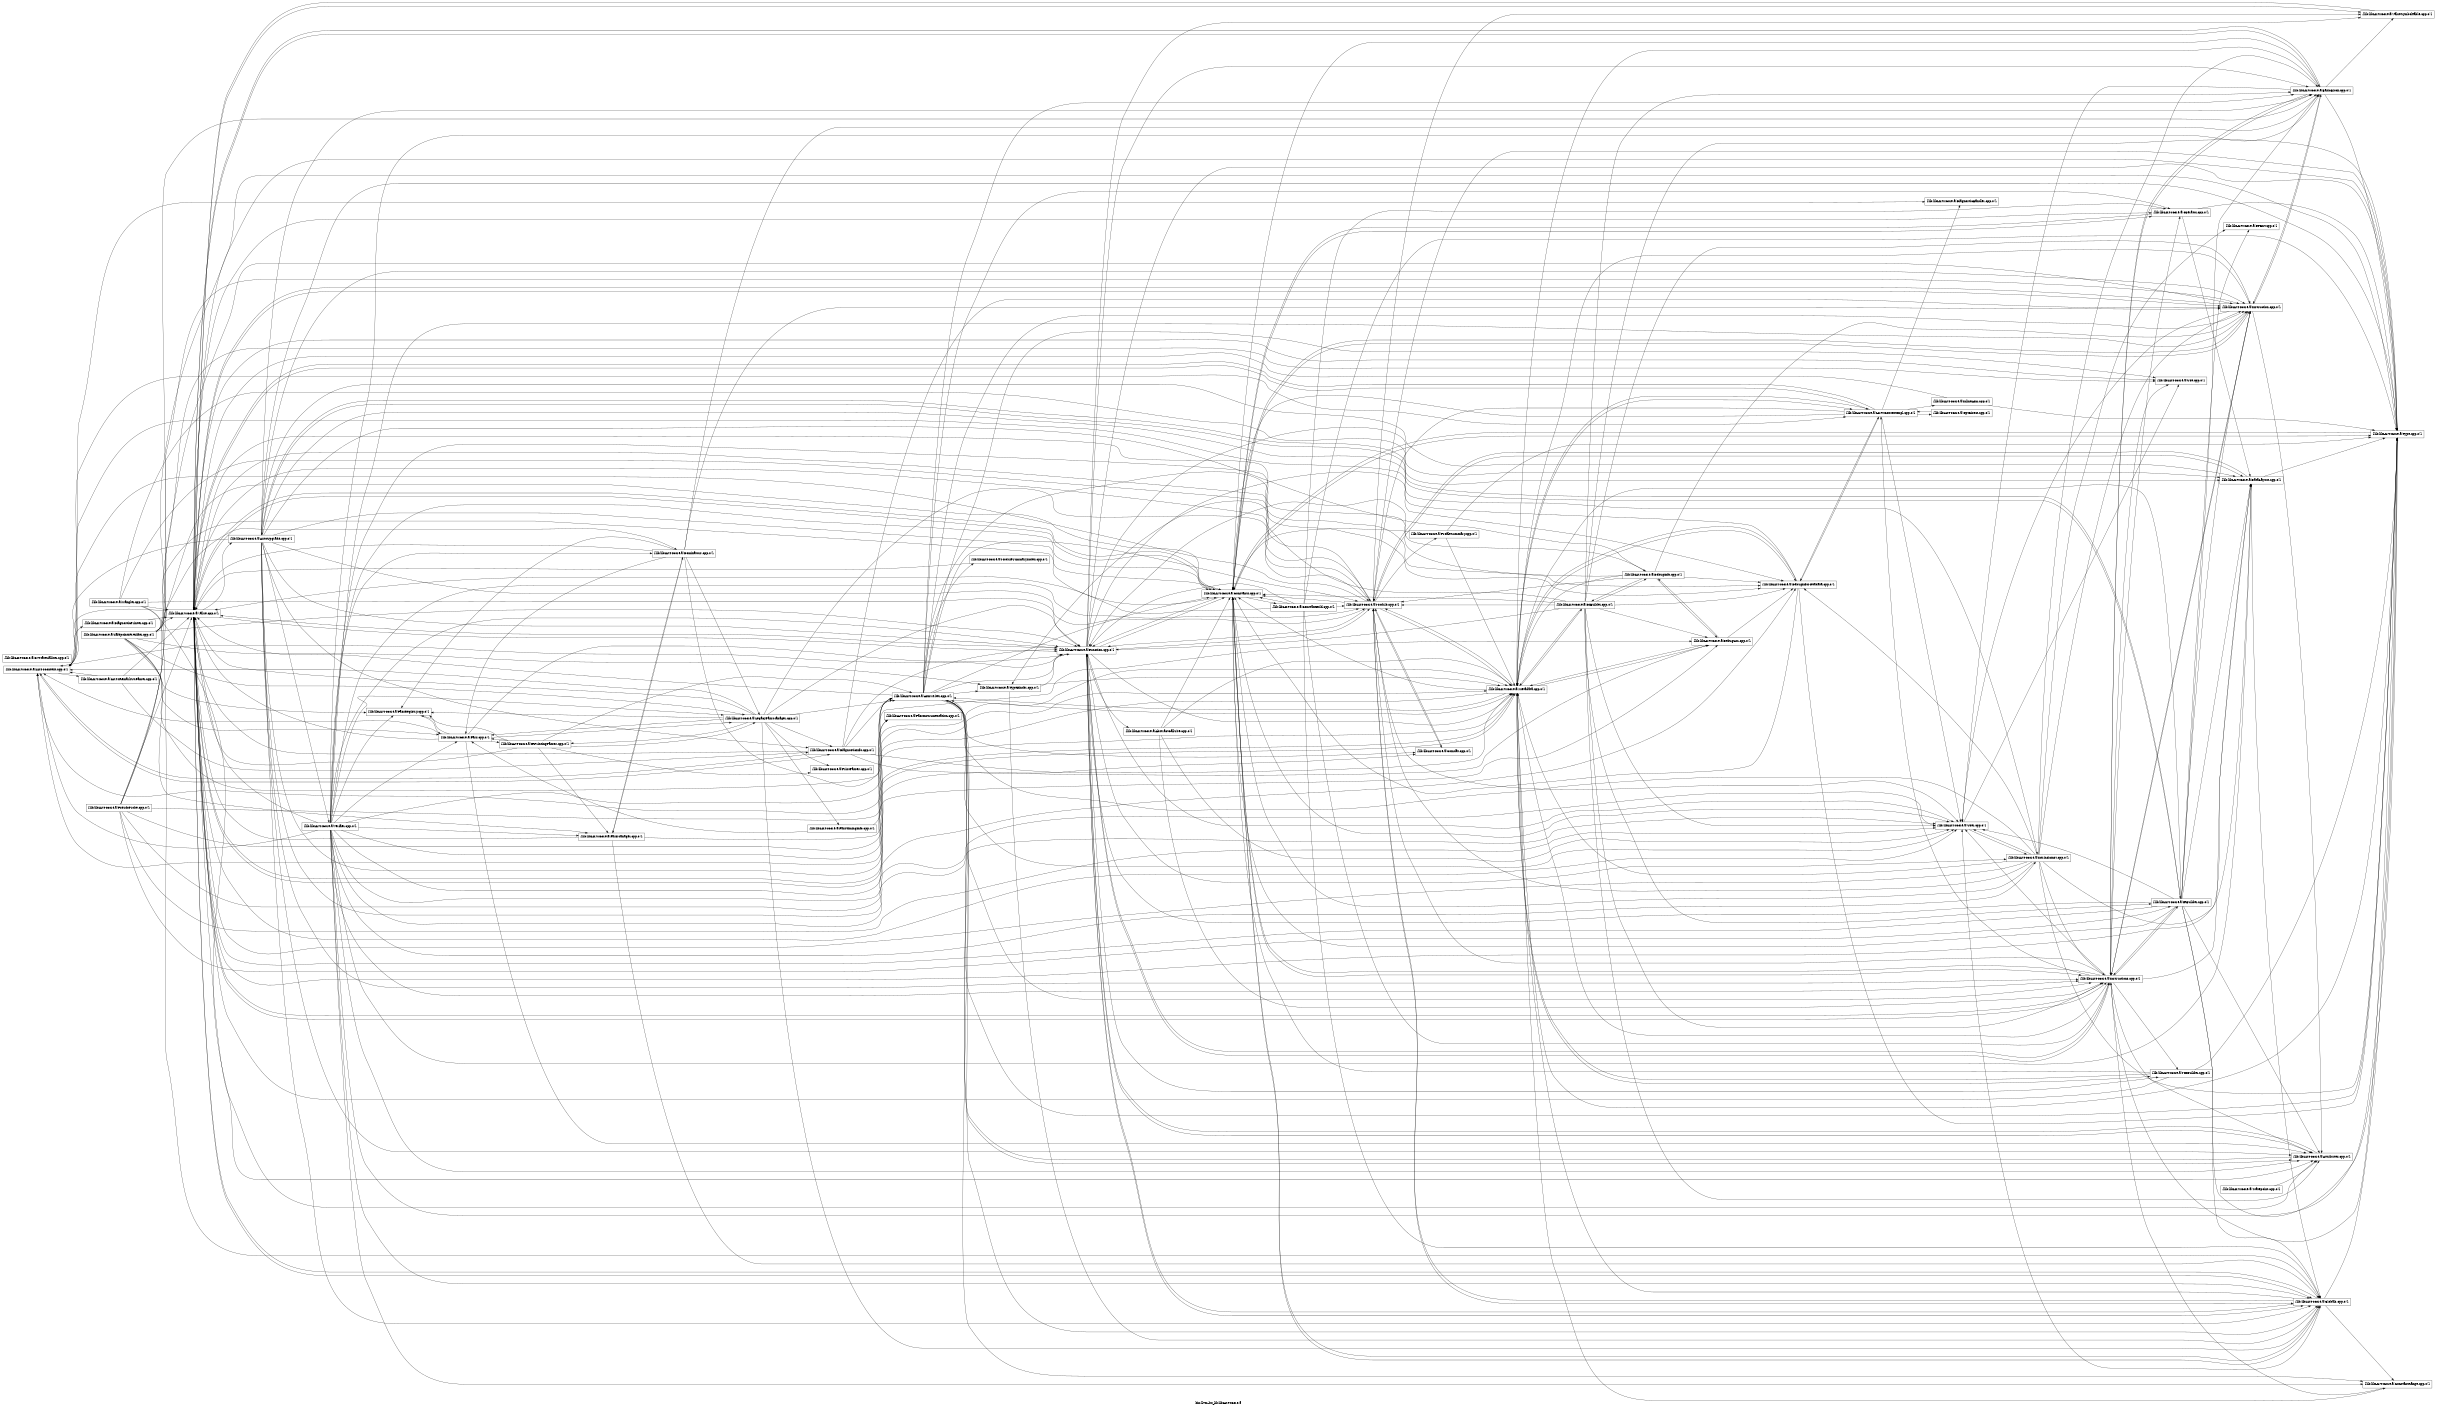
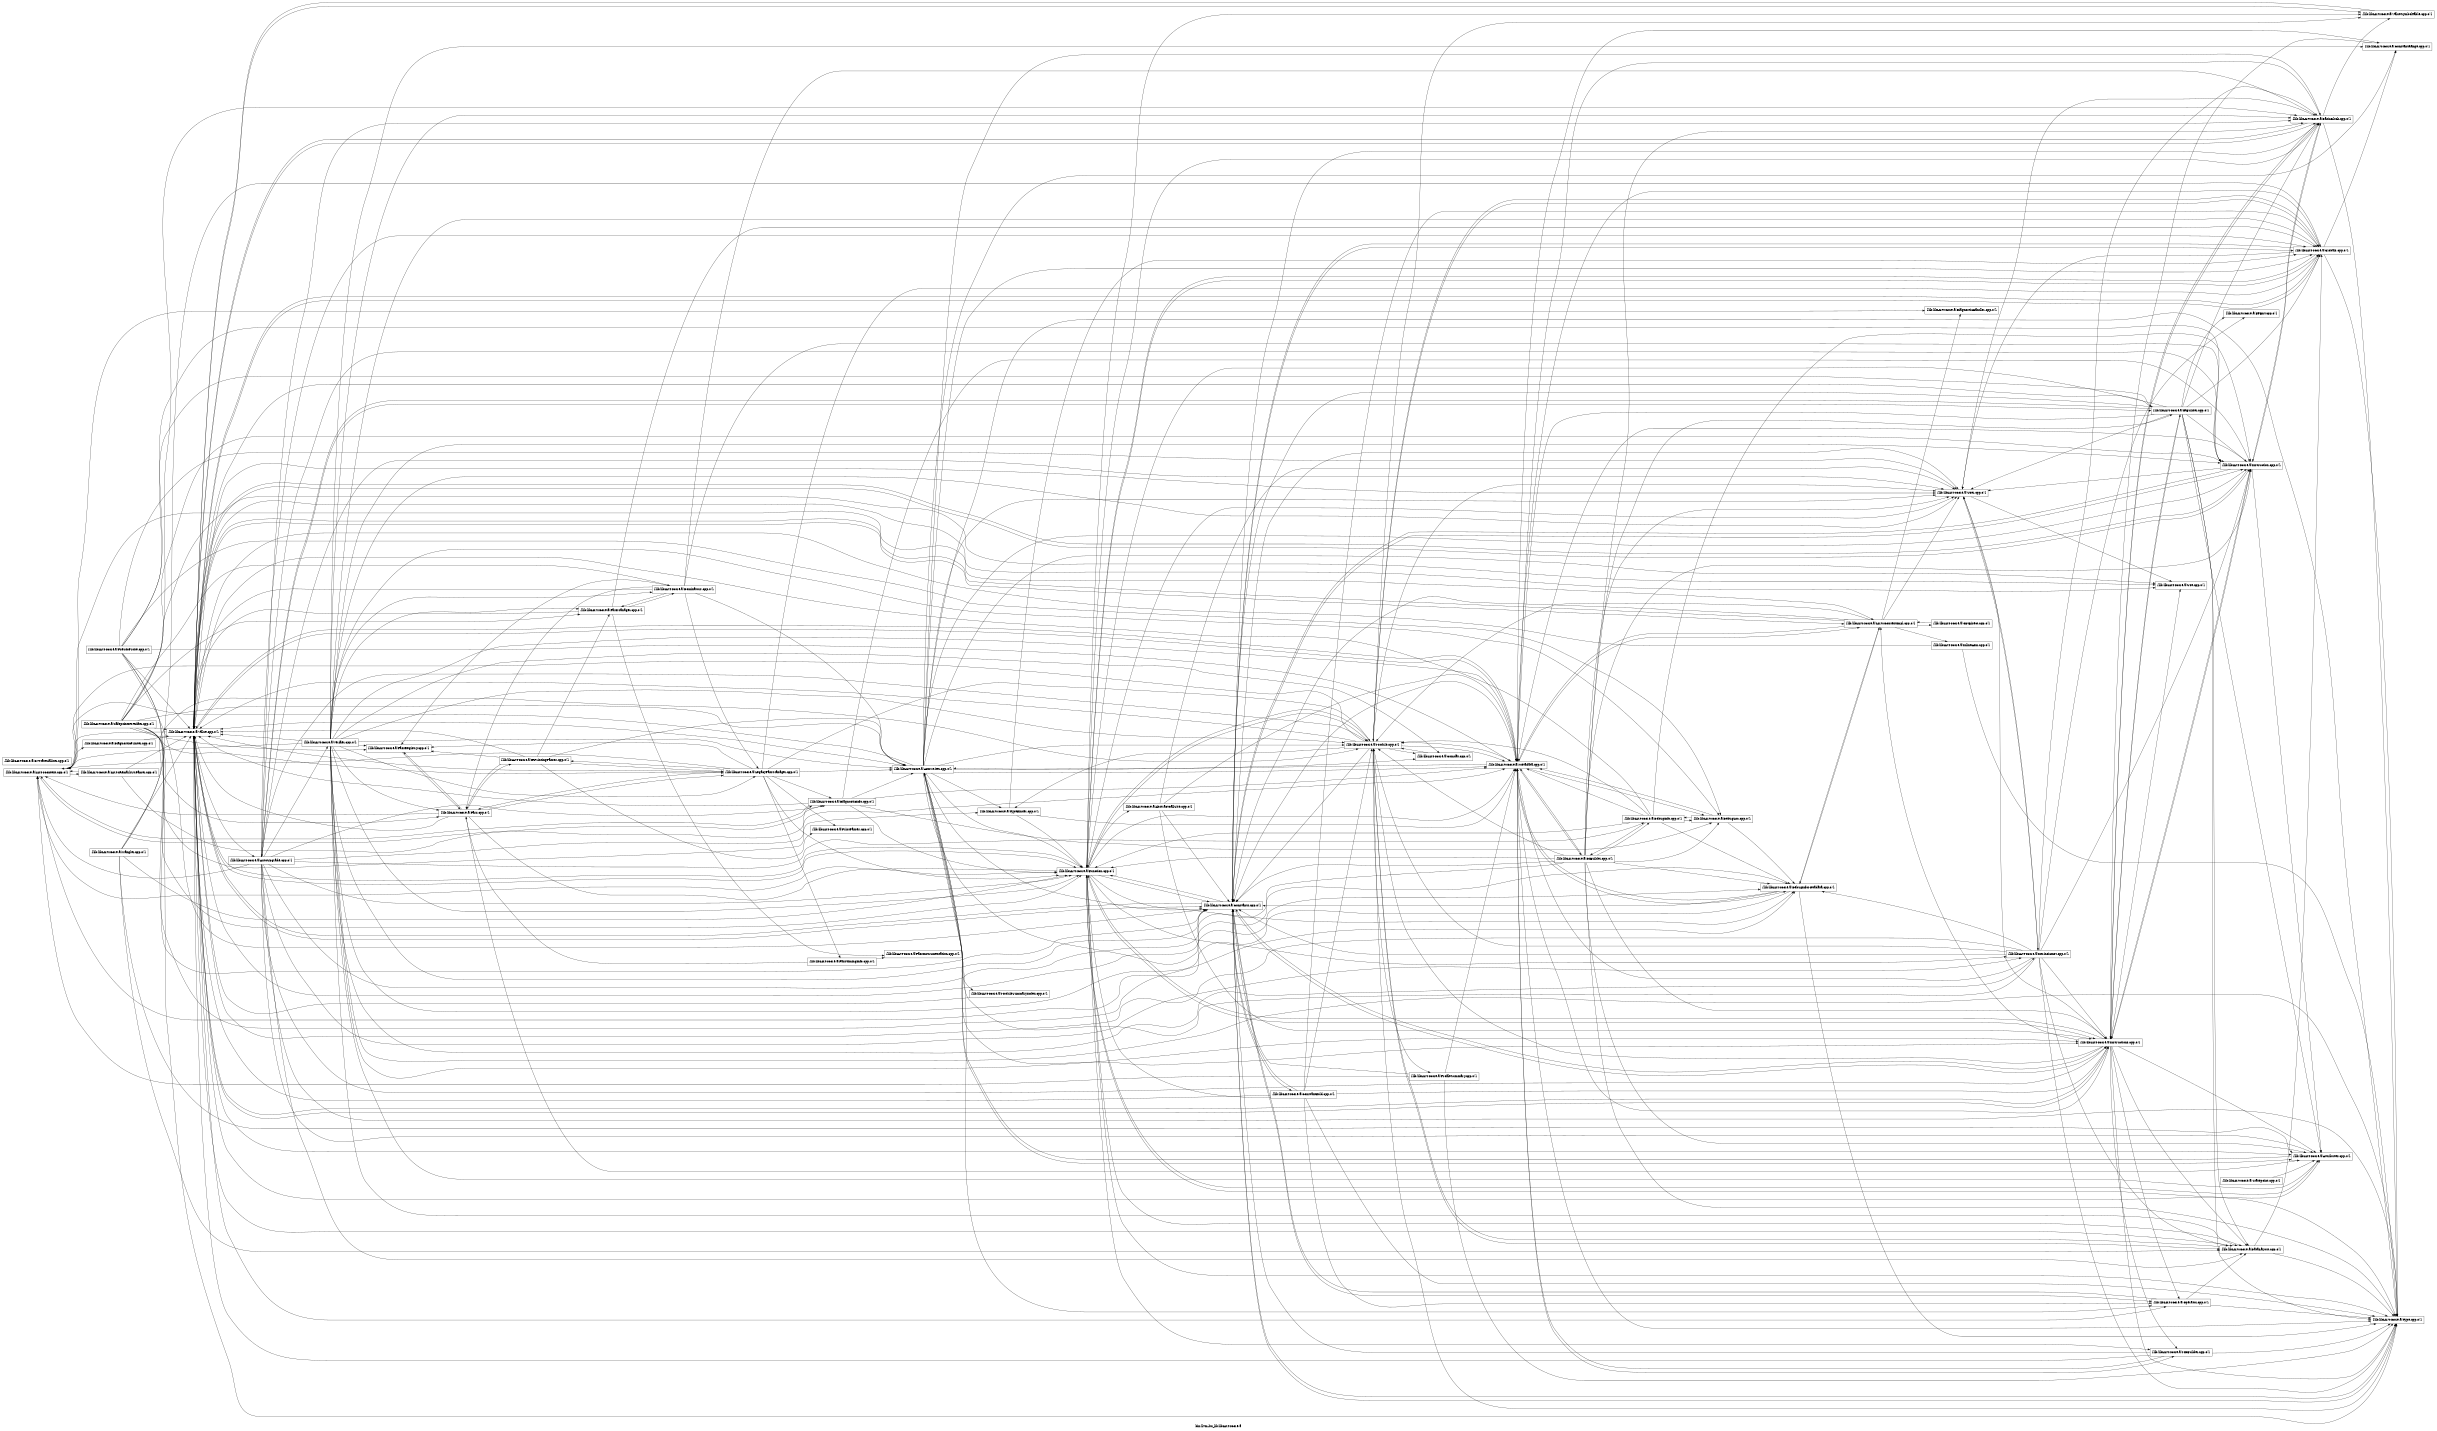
edge "{lib/libLLVMCore.a(Metadata.cpp.o)}" -> "{lib/libLLVMCore.a(LLVMContext.cpp.o)}": now "{lib/libLLVMCore.a(ProfileSummary.cpp.o)}" -> "{lib/libLLVMCore.a(LLVMContext.cpp.o)}"
